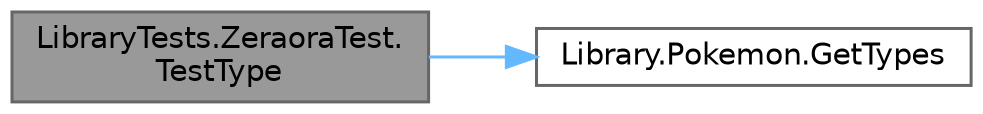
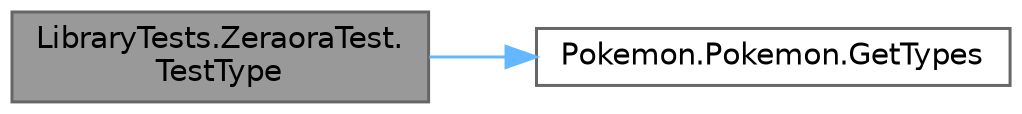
node "Library.Pokemon.GetTypes": label "Library.Pokemon.GetTypes" -> "Pokemon.Pokemon.GetTypes"
